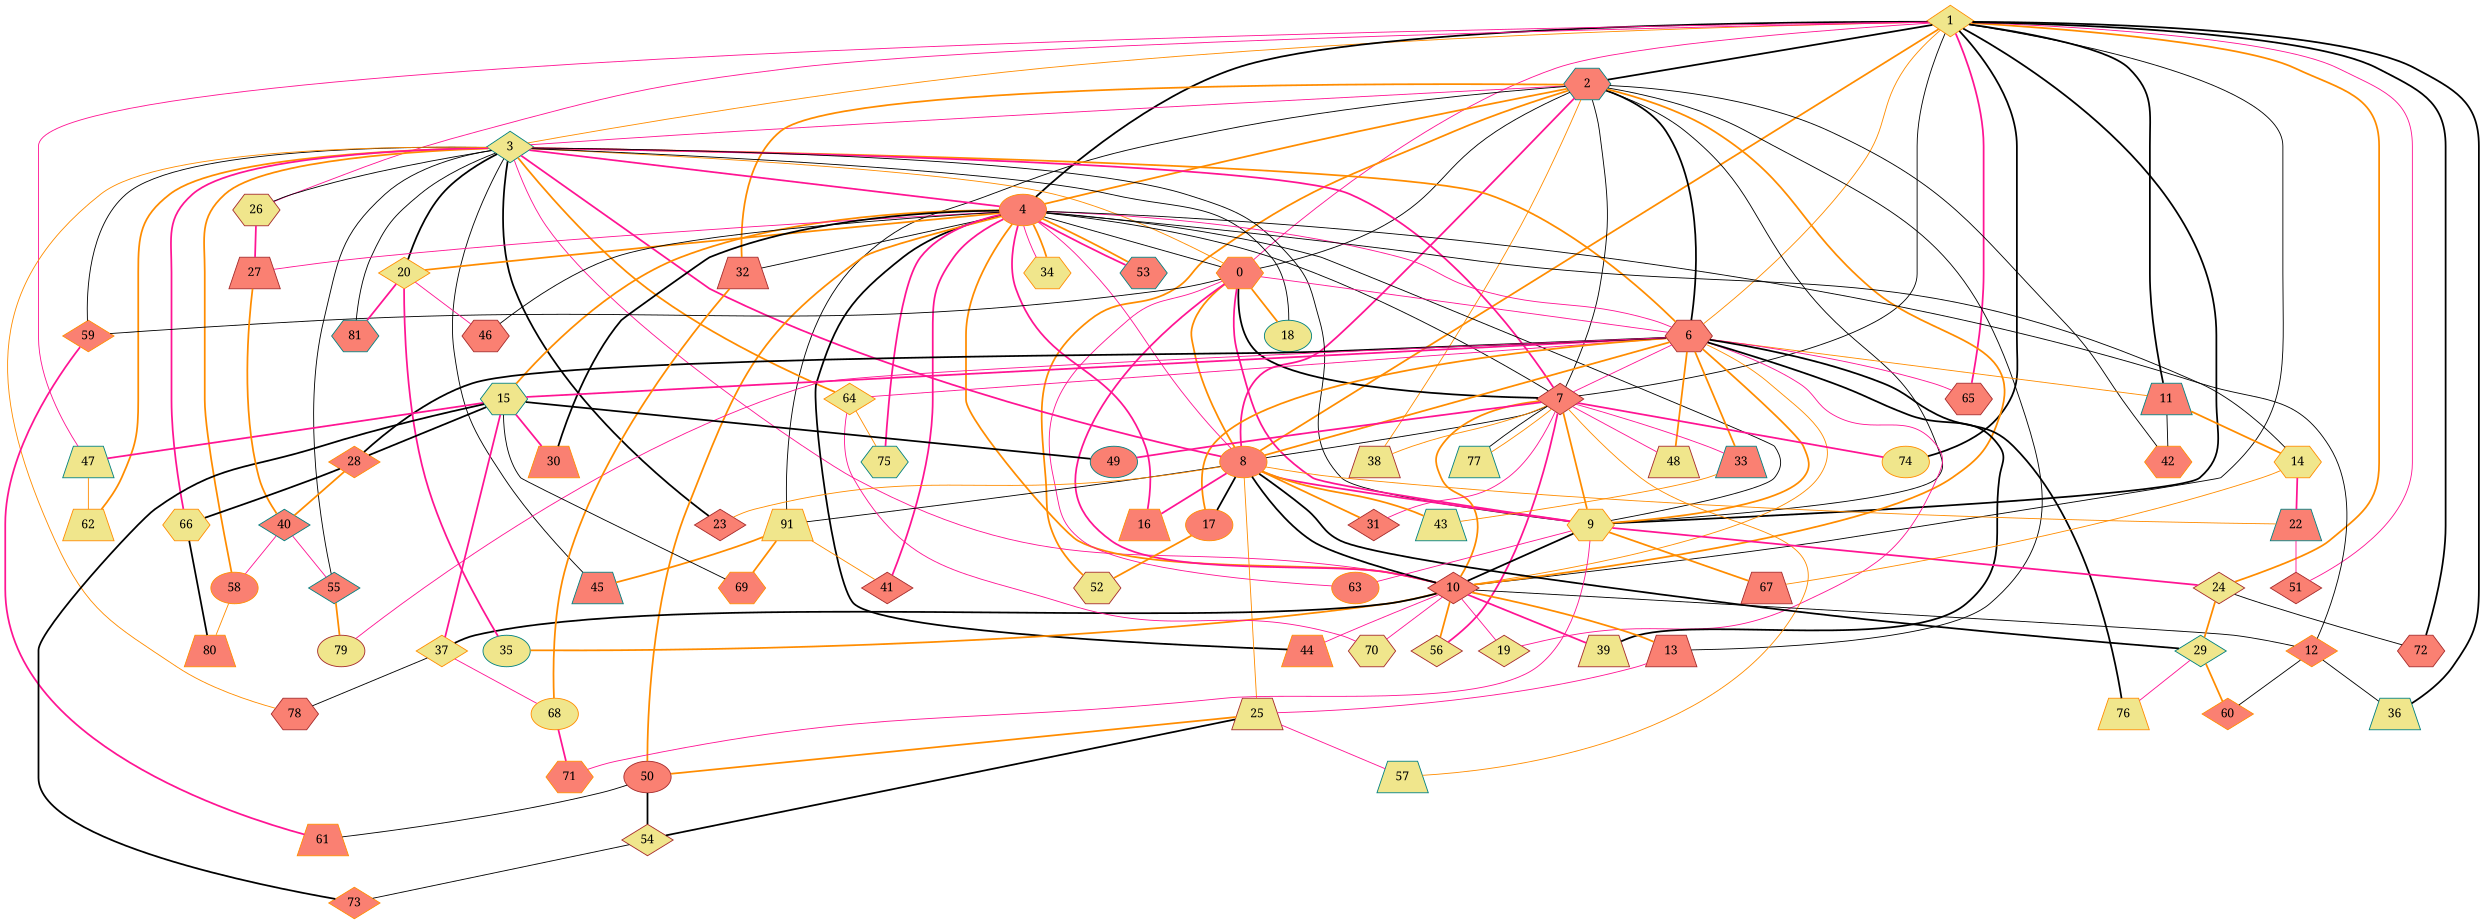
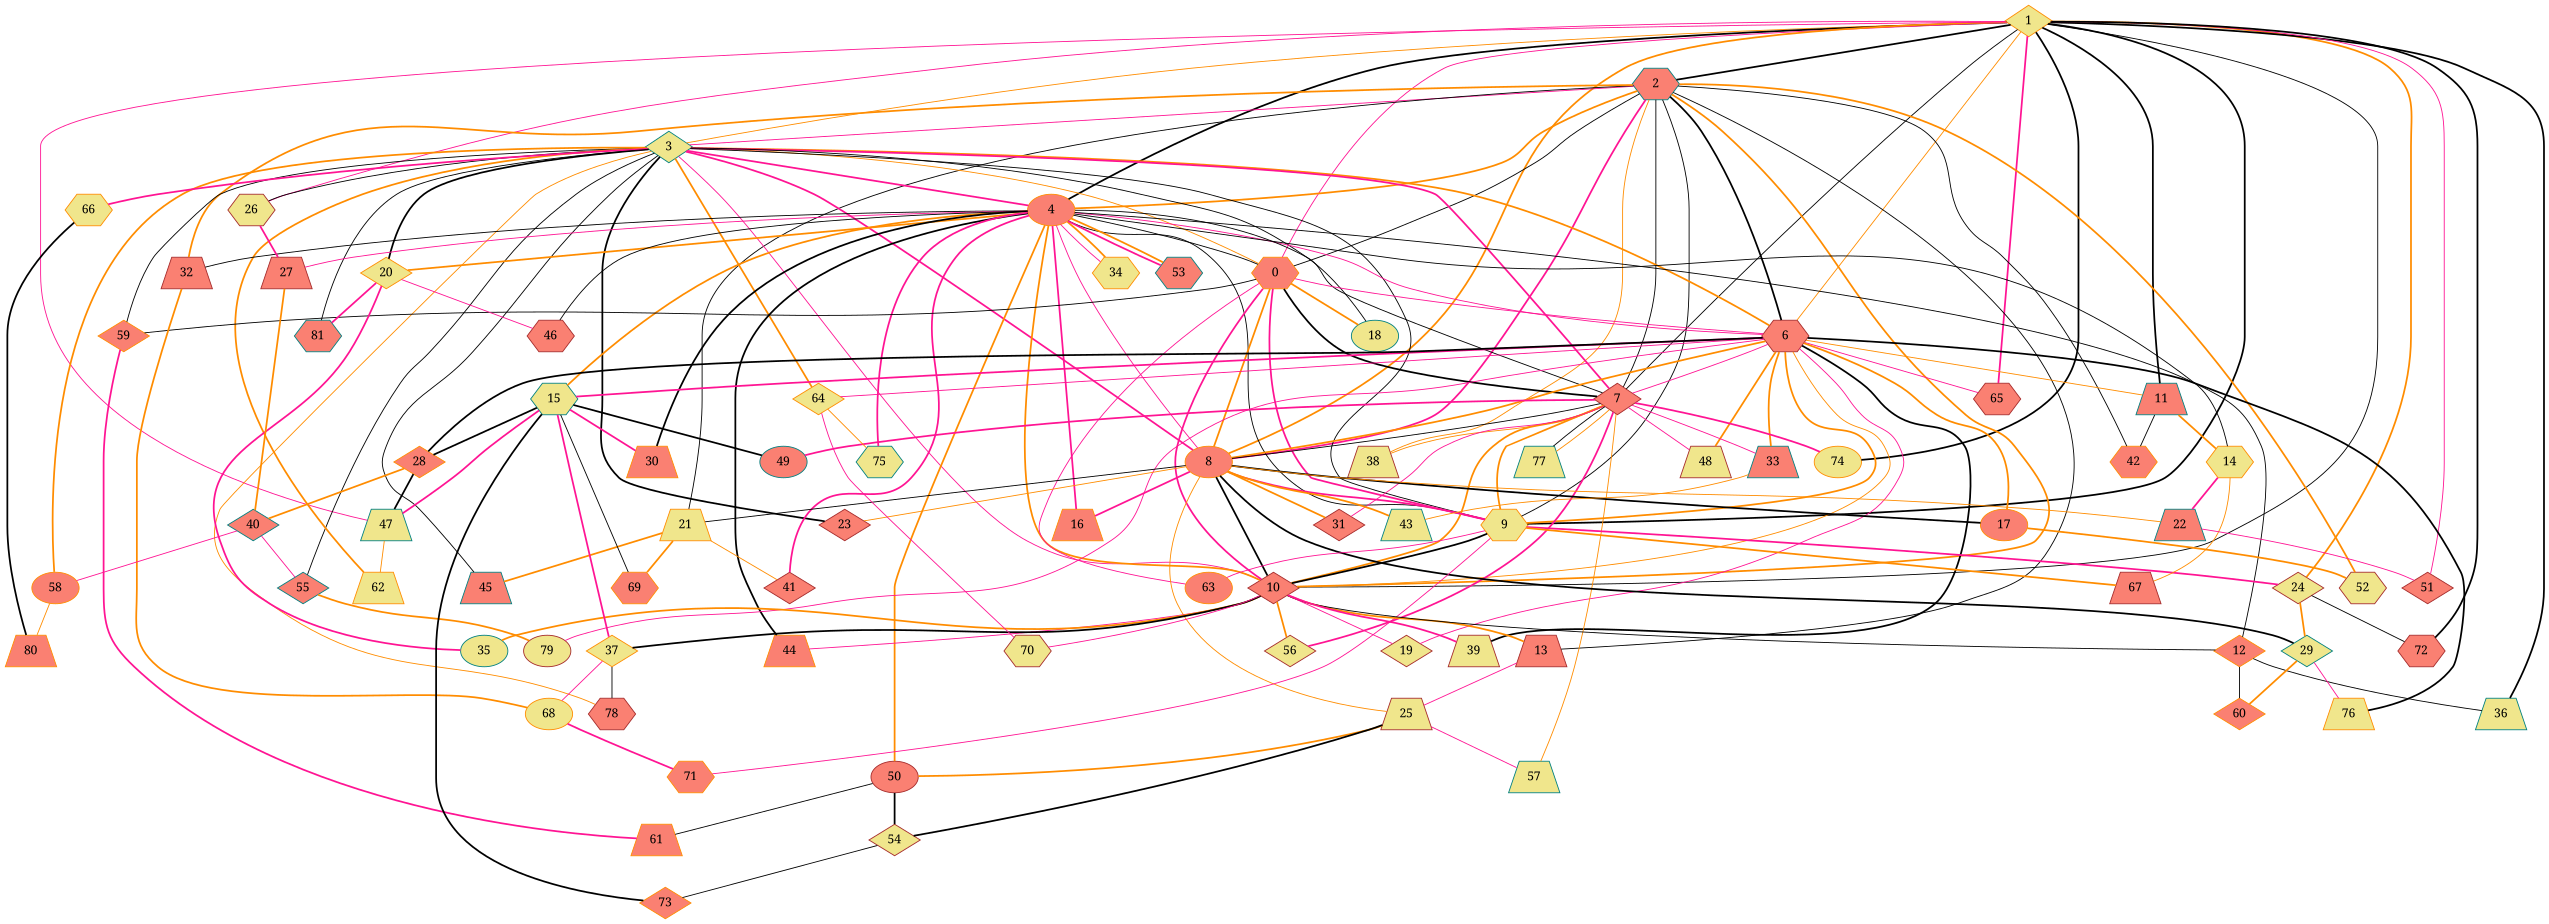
edge "28" -- "66": now "28" -- "47"
node "91": label "91" -> "21"
